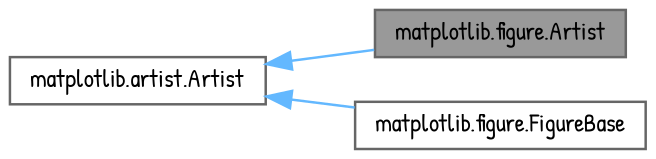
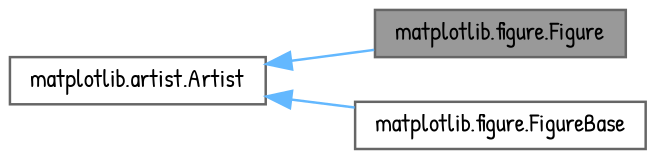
node "matplotlib.figure.Artist": label "matplotlib.figure.Artist" -> "matplotlib.figure.Figure"
